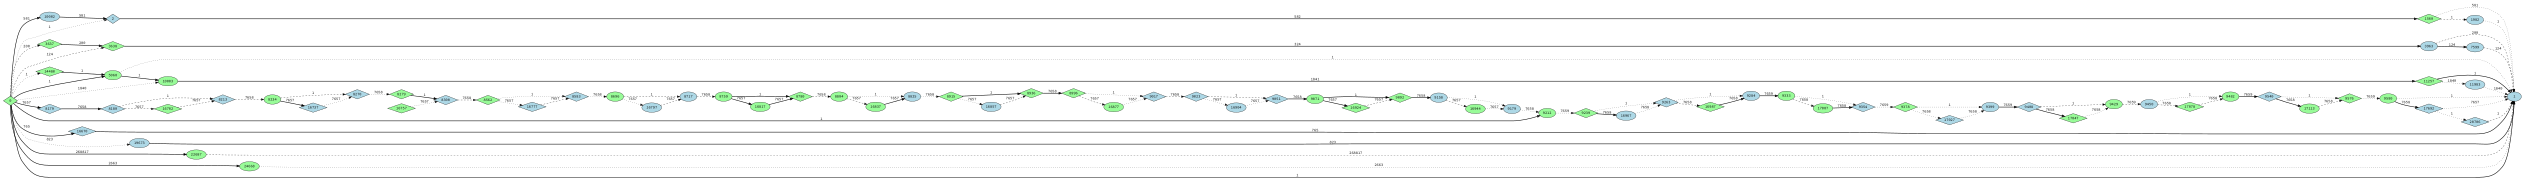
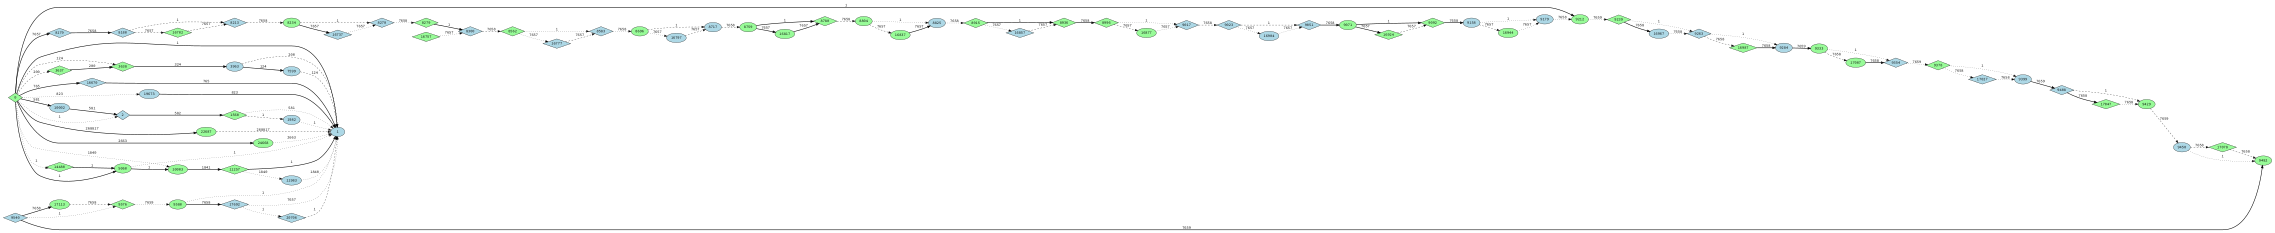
edge "9482" -> "9540": reversed
node "16857": shape ellipse -> diamond
